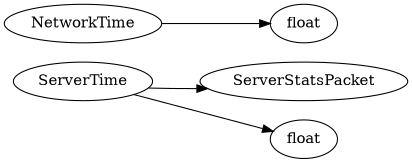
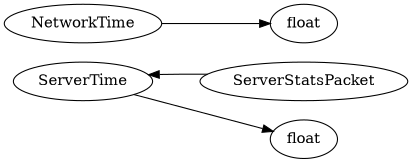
edge "ServerTime" -> "ServerStatsPacket": reversed
